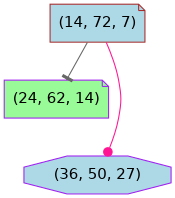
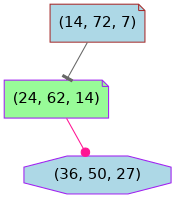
edge "(14, 72, 7)" -> "(36, 50, 27)": now "(24, 62, 14)" -> "(36, 50, 27)"
